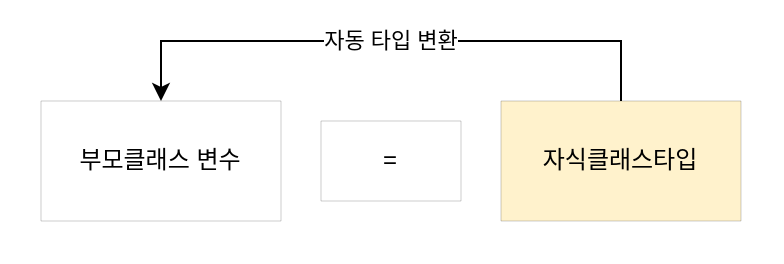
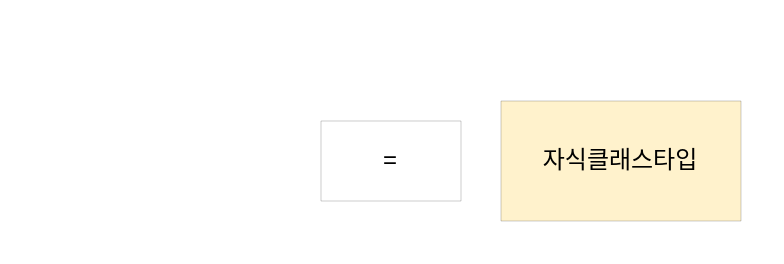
edge "자식클래스타입" -> "부모클래스 변수": removed, label "자동 타입 변환"
node "부모클래스 변수": removed
